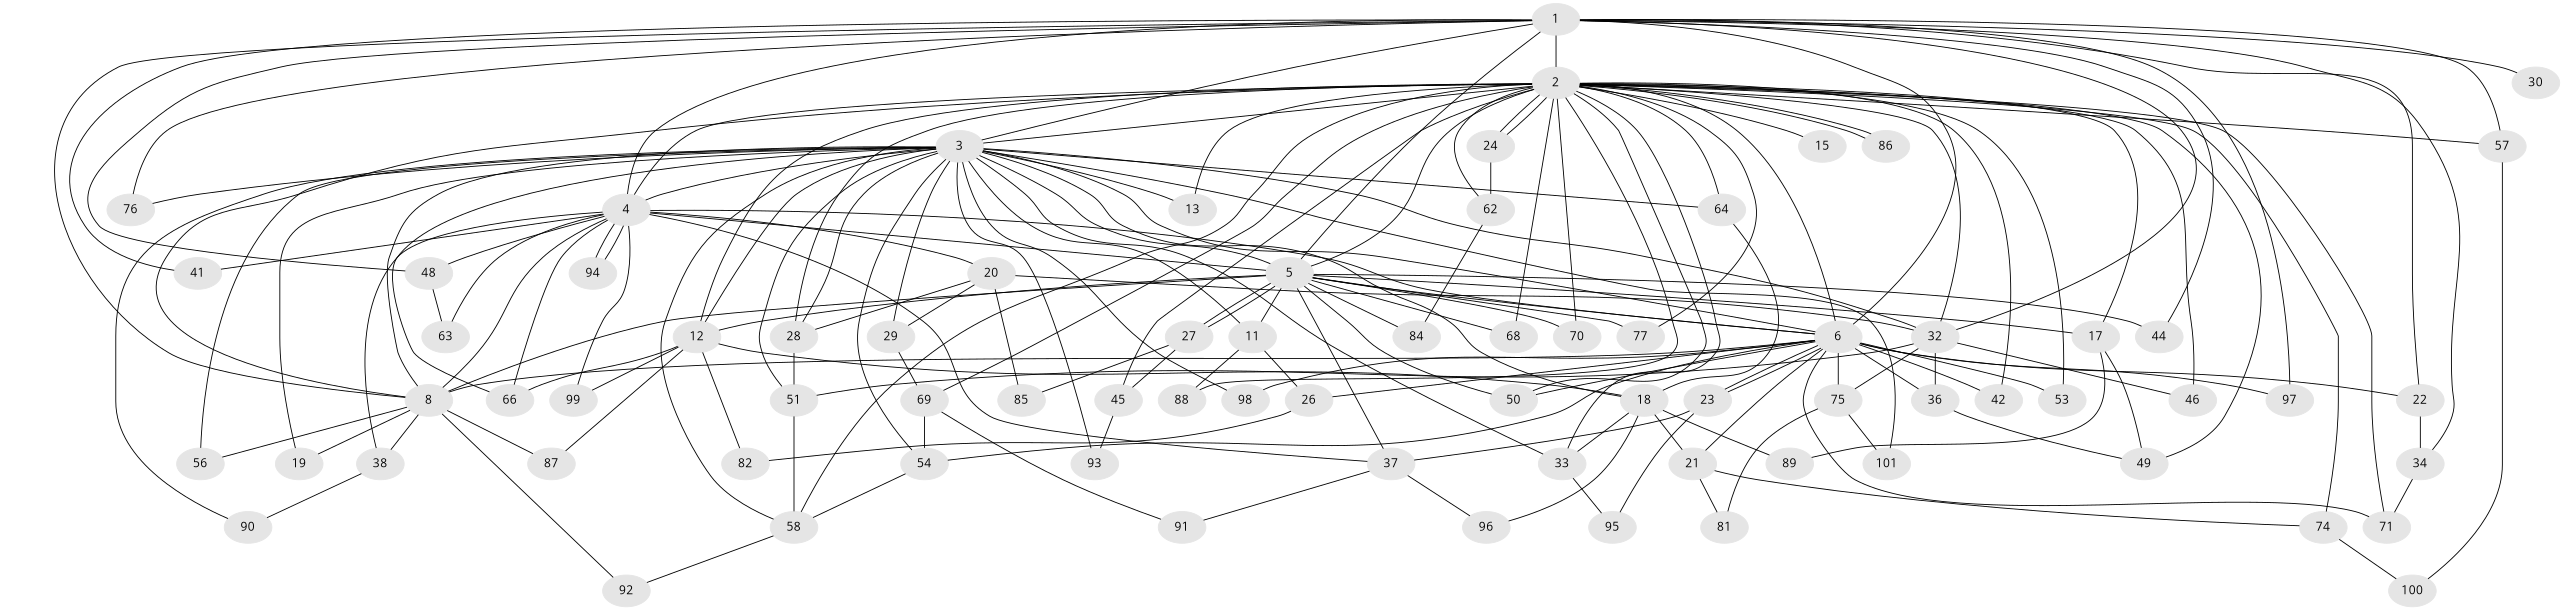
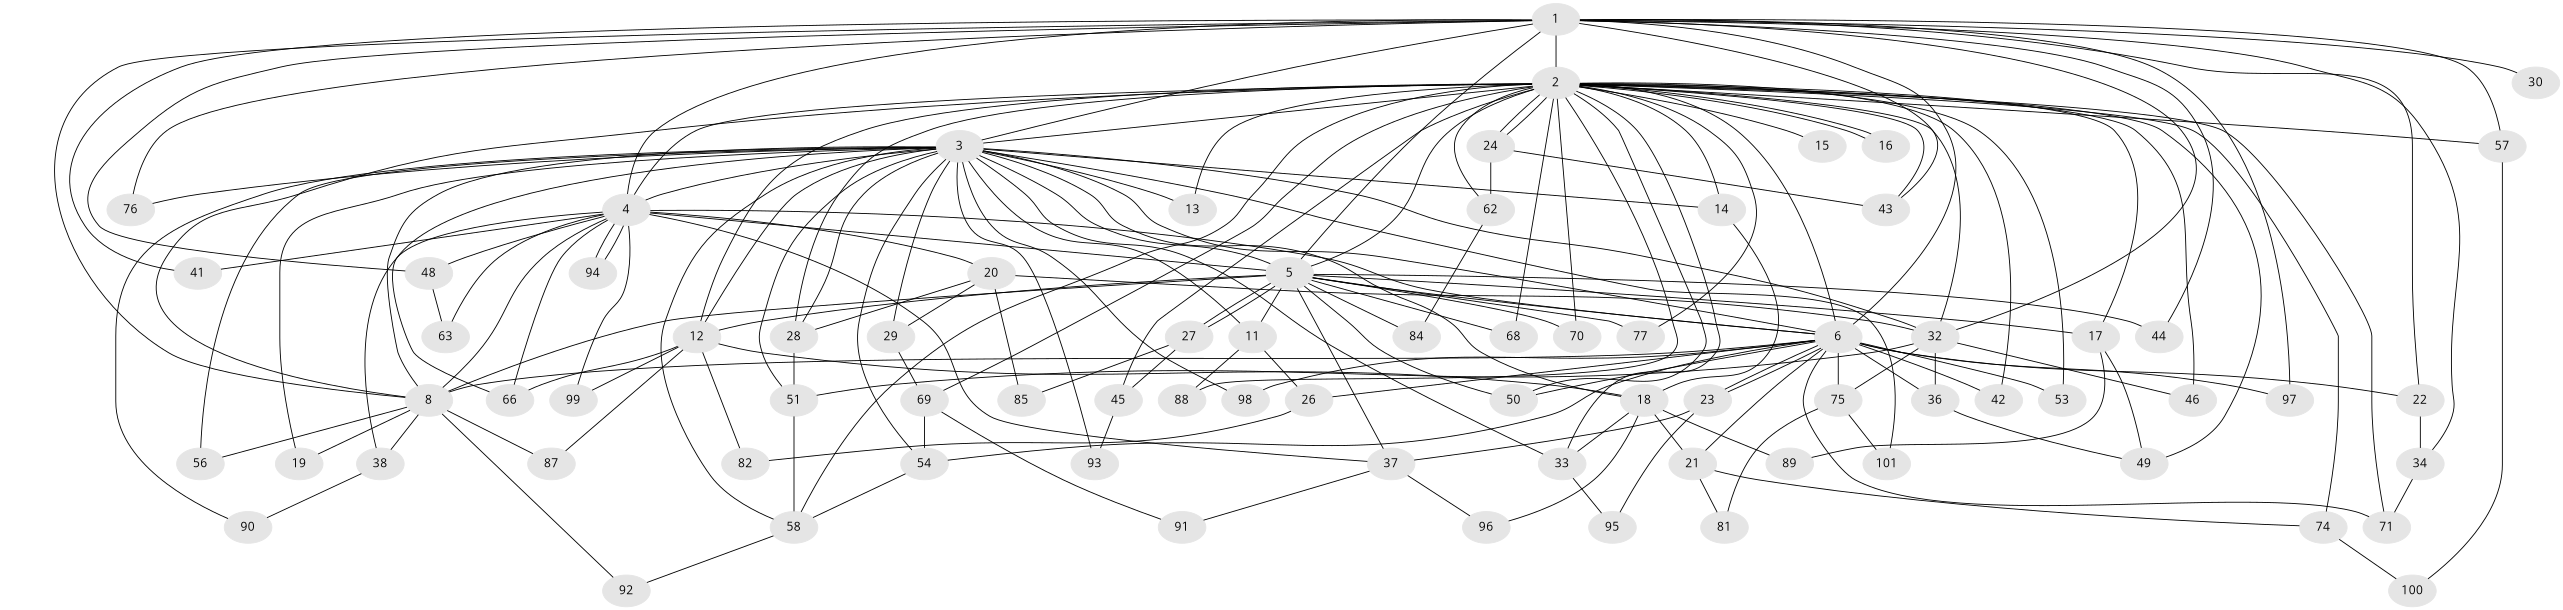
node "86": label "86" -> "16"
node "64": label "64" -> "14"
node "43": added
